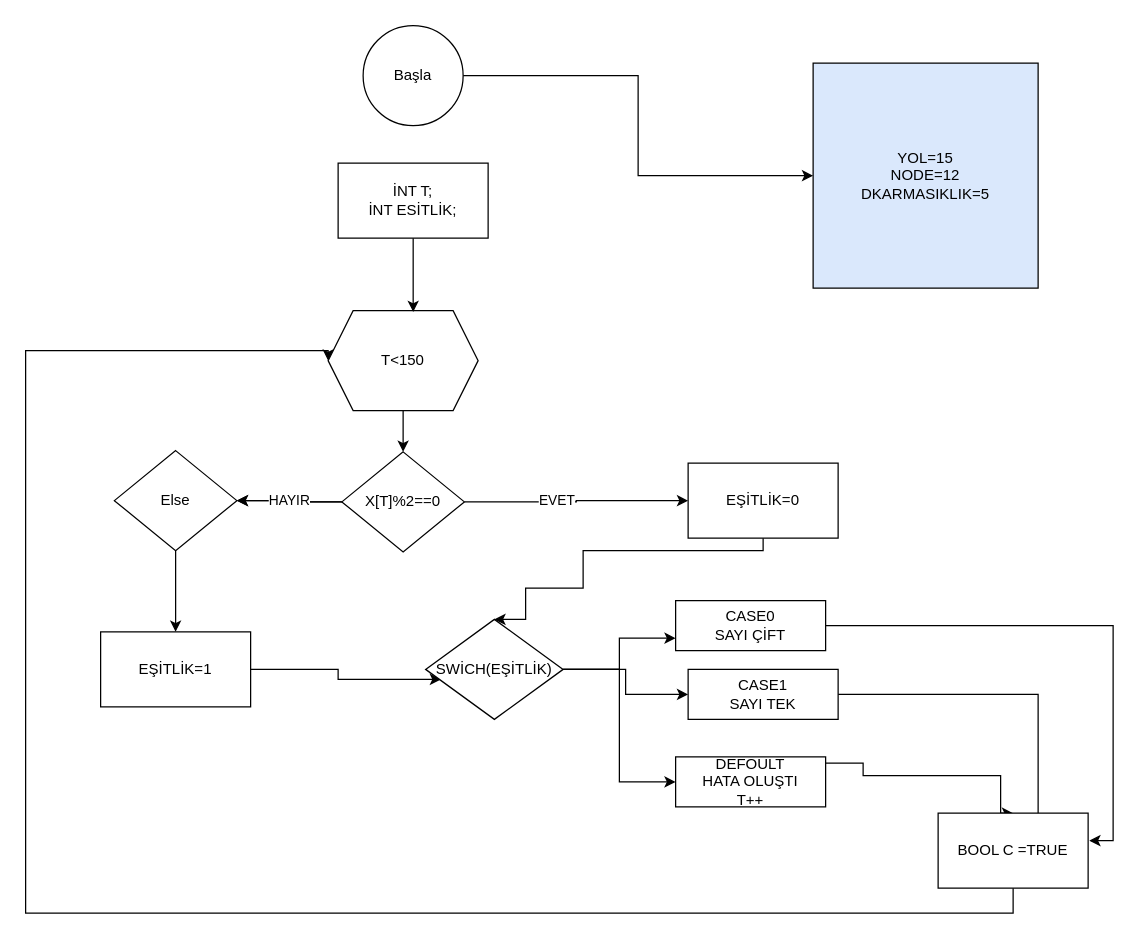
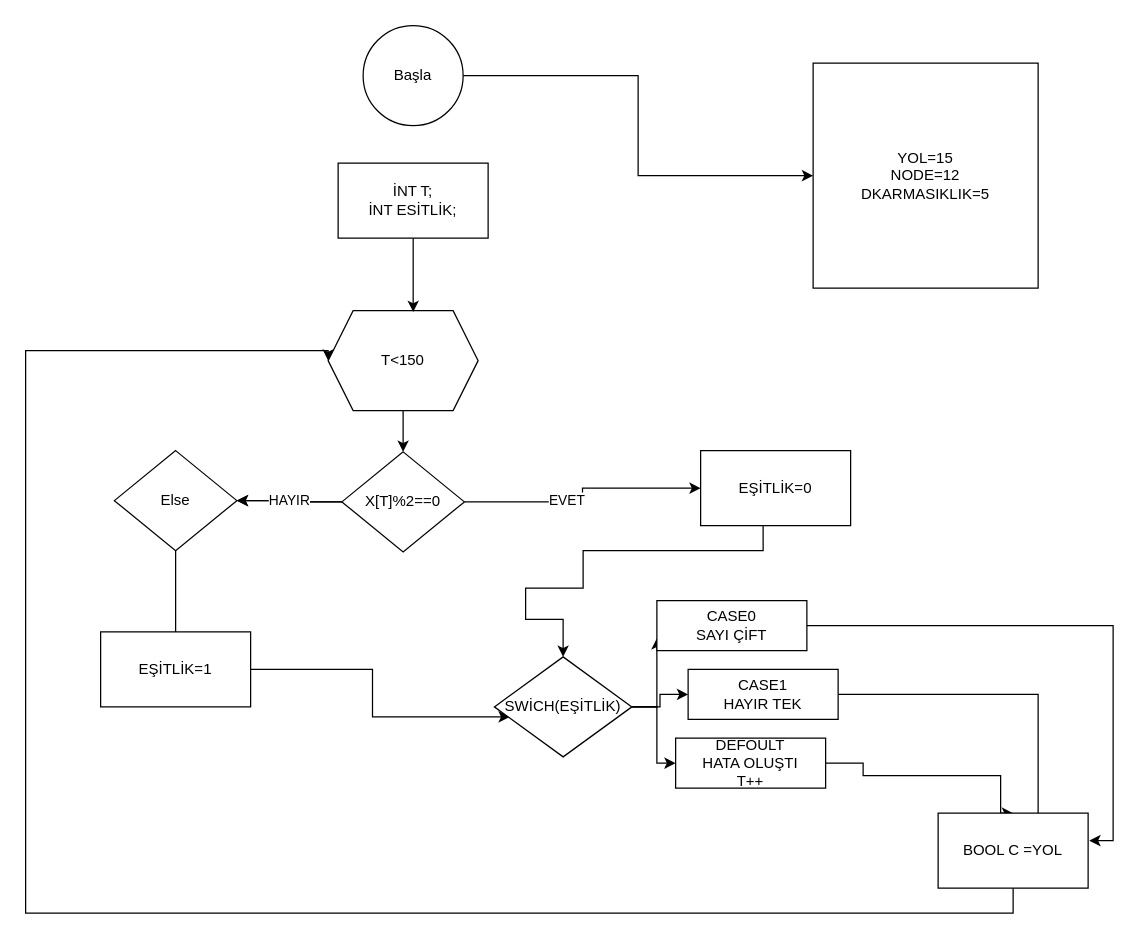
node "YOL=15 NODE=12 DKARMASIKLIK=5": fillcolor #dae8fc -> #ffffff
node "EŞİTLİK=0": moved (763, 501) -> (776, 488)
edge "Else" -> "EŞİTLİK=1": arrowhead classic -> none
node "CASE0 SAYI ÇİFT": moved (751, 626) -> (732, 626)
node "SWİCH(EŞİTLİK)": moved (494, 669) -> (563, 707)
node "CASE1 SAYI TEK": label "CASE1 SAYI TEK" -> "CASE1 HAYIR TEK"
node "DEFOULT HATA OLUŞTI T++": moved (751, 782) -> (751, 763)
node "BOOL C =TRUE": label "BOOL C =TRUE" -> "BOOL C =YOL"
